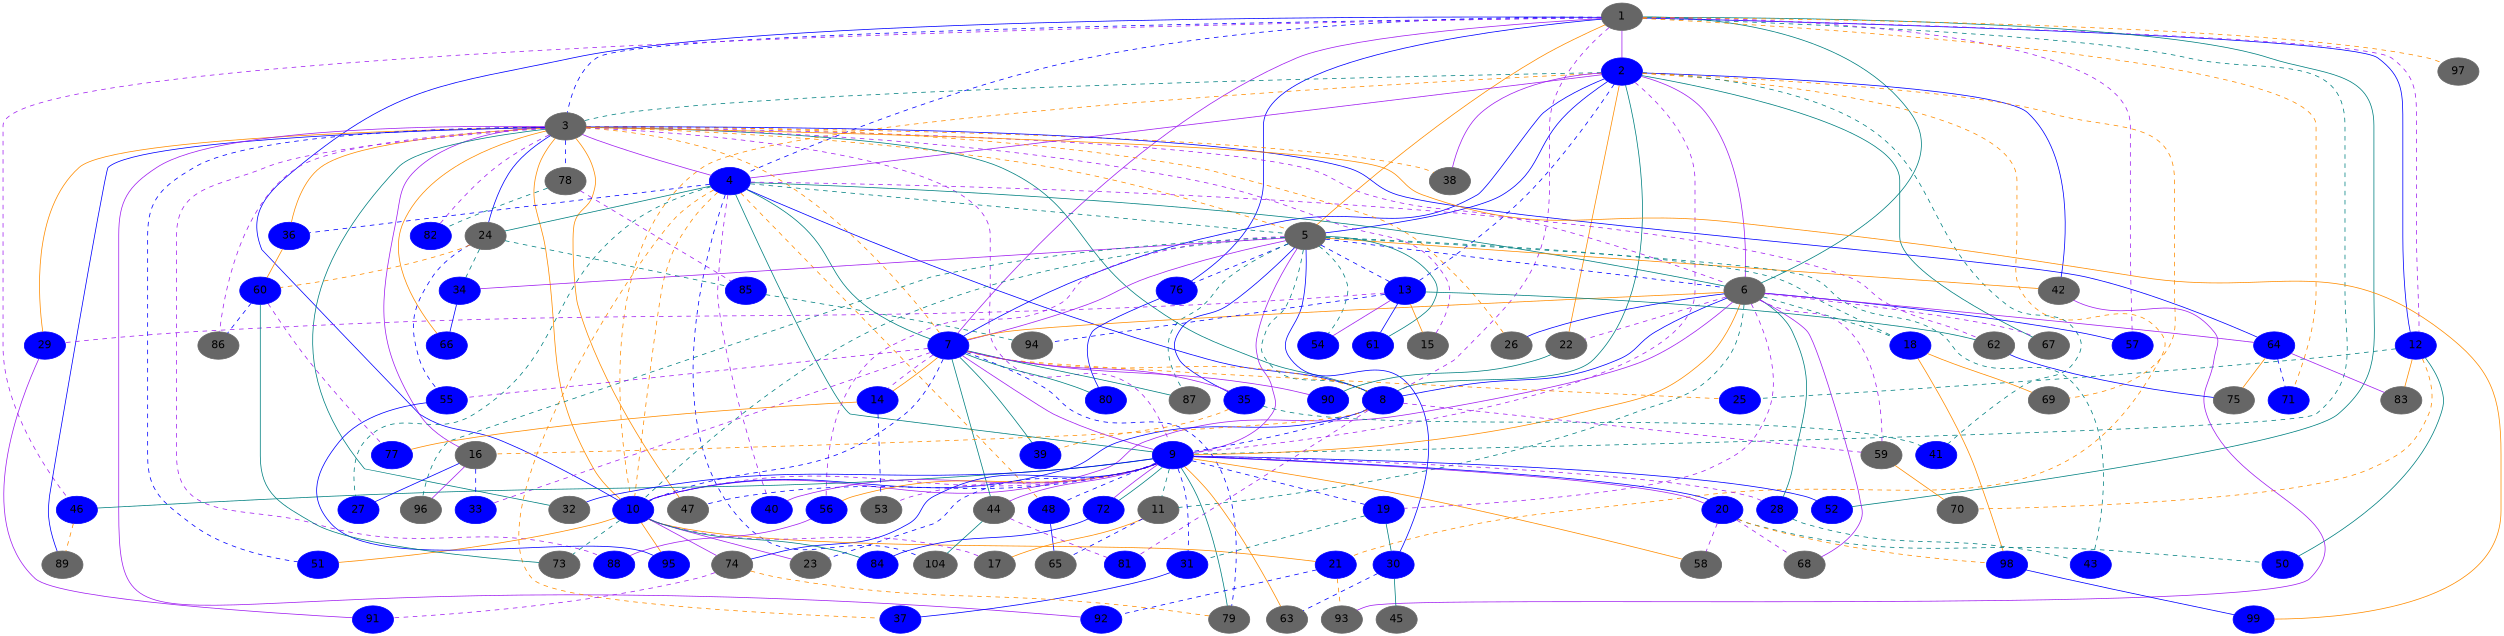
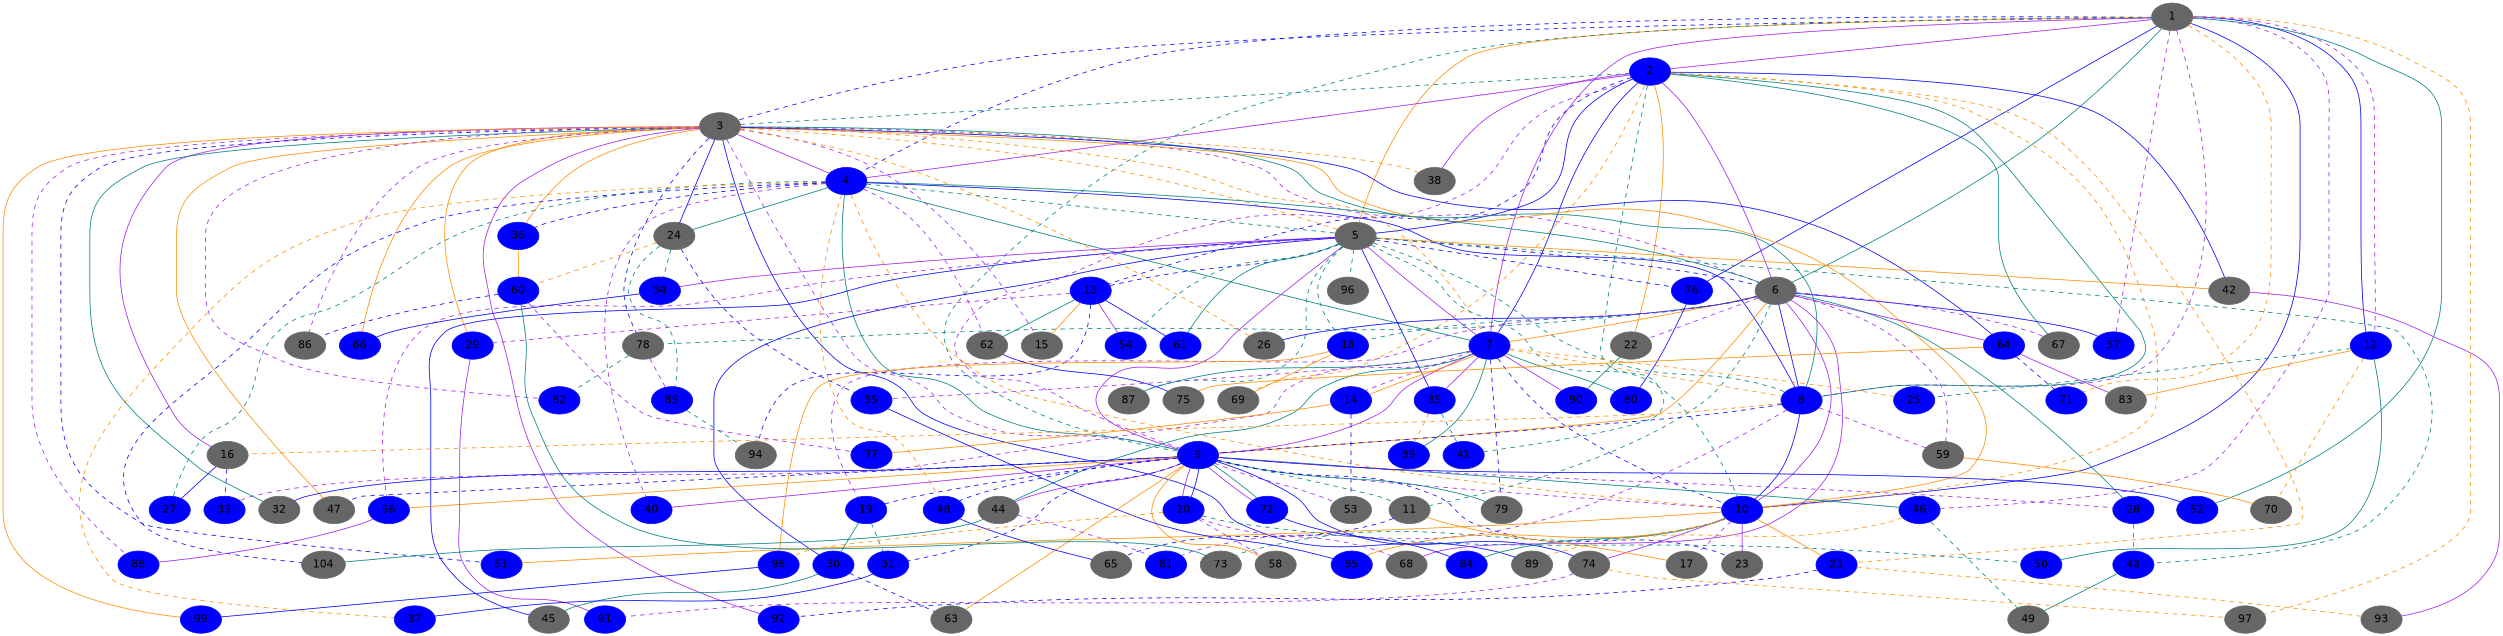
edge "5" -- "45": added
edge "6" -- "78": added
edge "16" -- "96": removed
edge "74" -- "79": now "74" -- "97"
node "49": added
